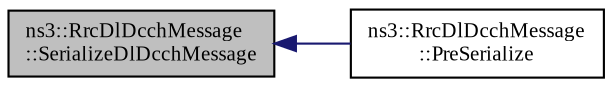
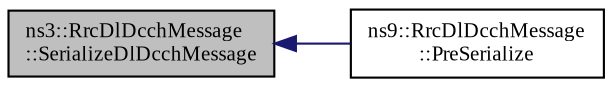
node "ns3::RrcDlDcchMessage ::PreSerialize": label "ns3::RrcDlDcchMessage ::PreSerialize" -> "ns9::RrcDlDcchMessage ::PreSerialize"
